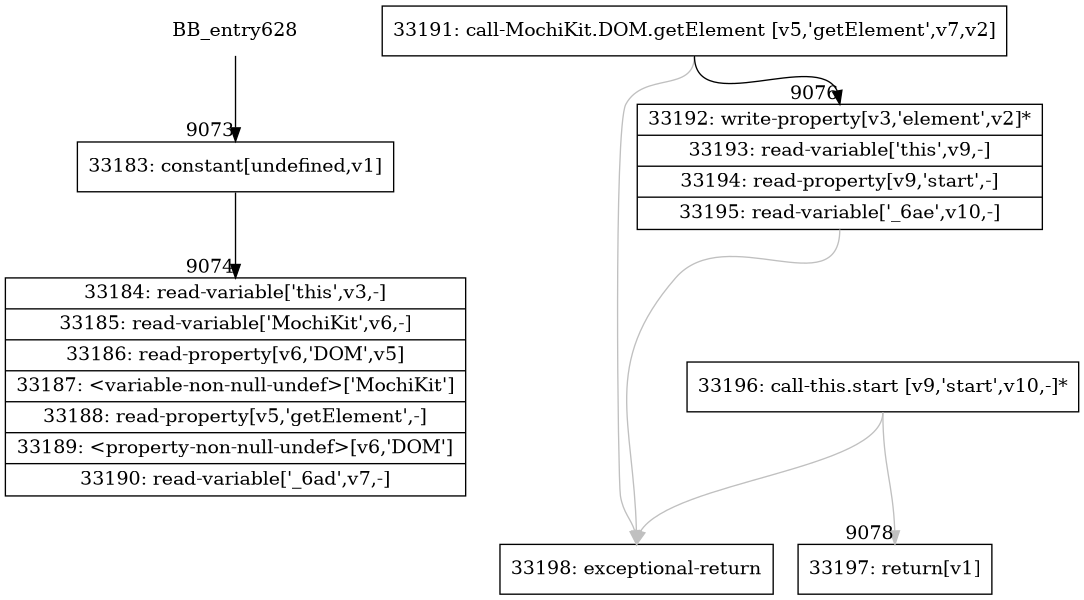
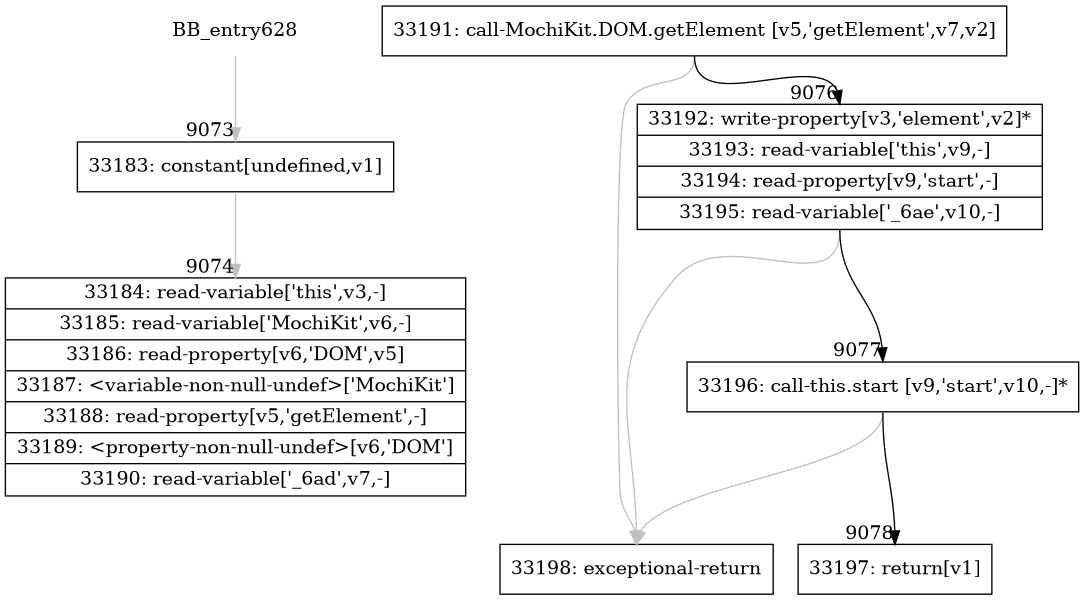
edge "BB_entry628" -> "33183: constant[undefined,v1]": color black -> gray
edge "33183: constant[undefined,v1]" -> "33184: read-variable['this',v3,-]": color black -> gray
edge "33192: write-property[v3,'element',v2]*" -> "33196: call-this.start [v9,'start',v10,-]*": added
edge "33196: call-this.start [v9,'start',v10,-]*" -> "33197: return[v1]": color gray -> black
